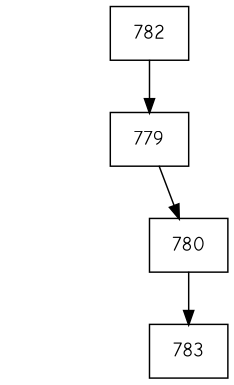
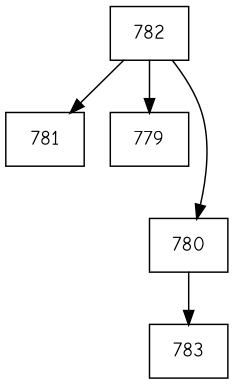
node "781": added
edge "779" -> "780": now "782" -> "780"
